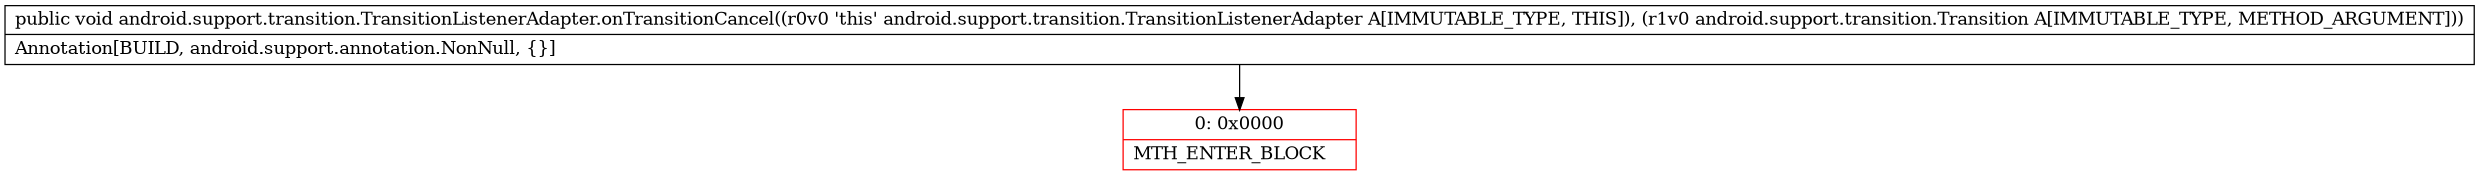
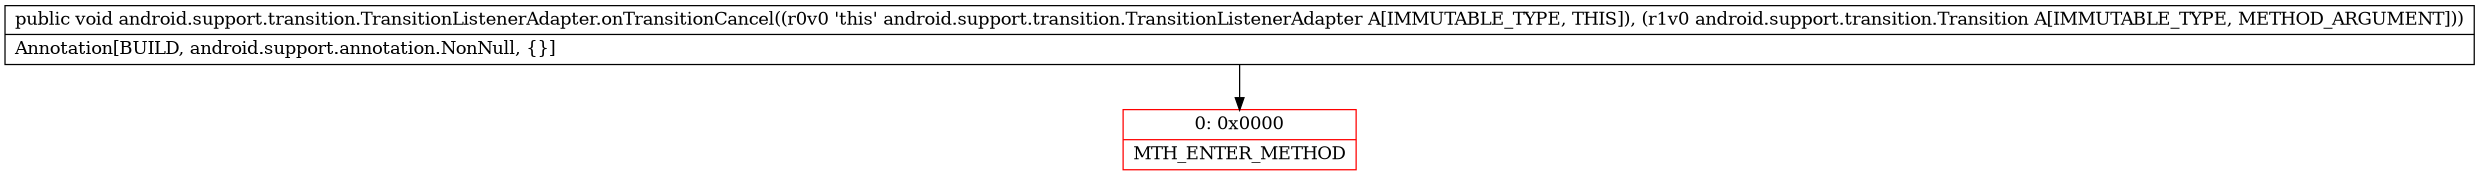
node "0: 0x0000": text "MTH_ENTER_BLOCK" -> "MTH_ENTER_METHOD"
